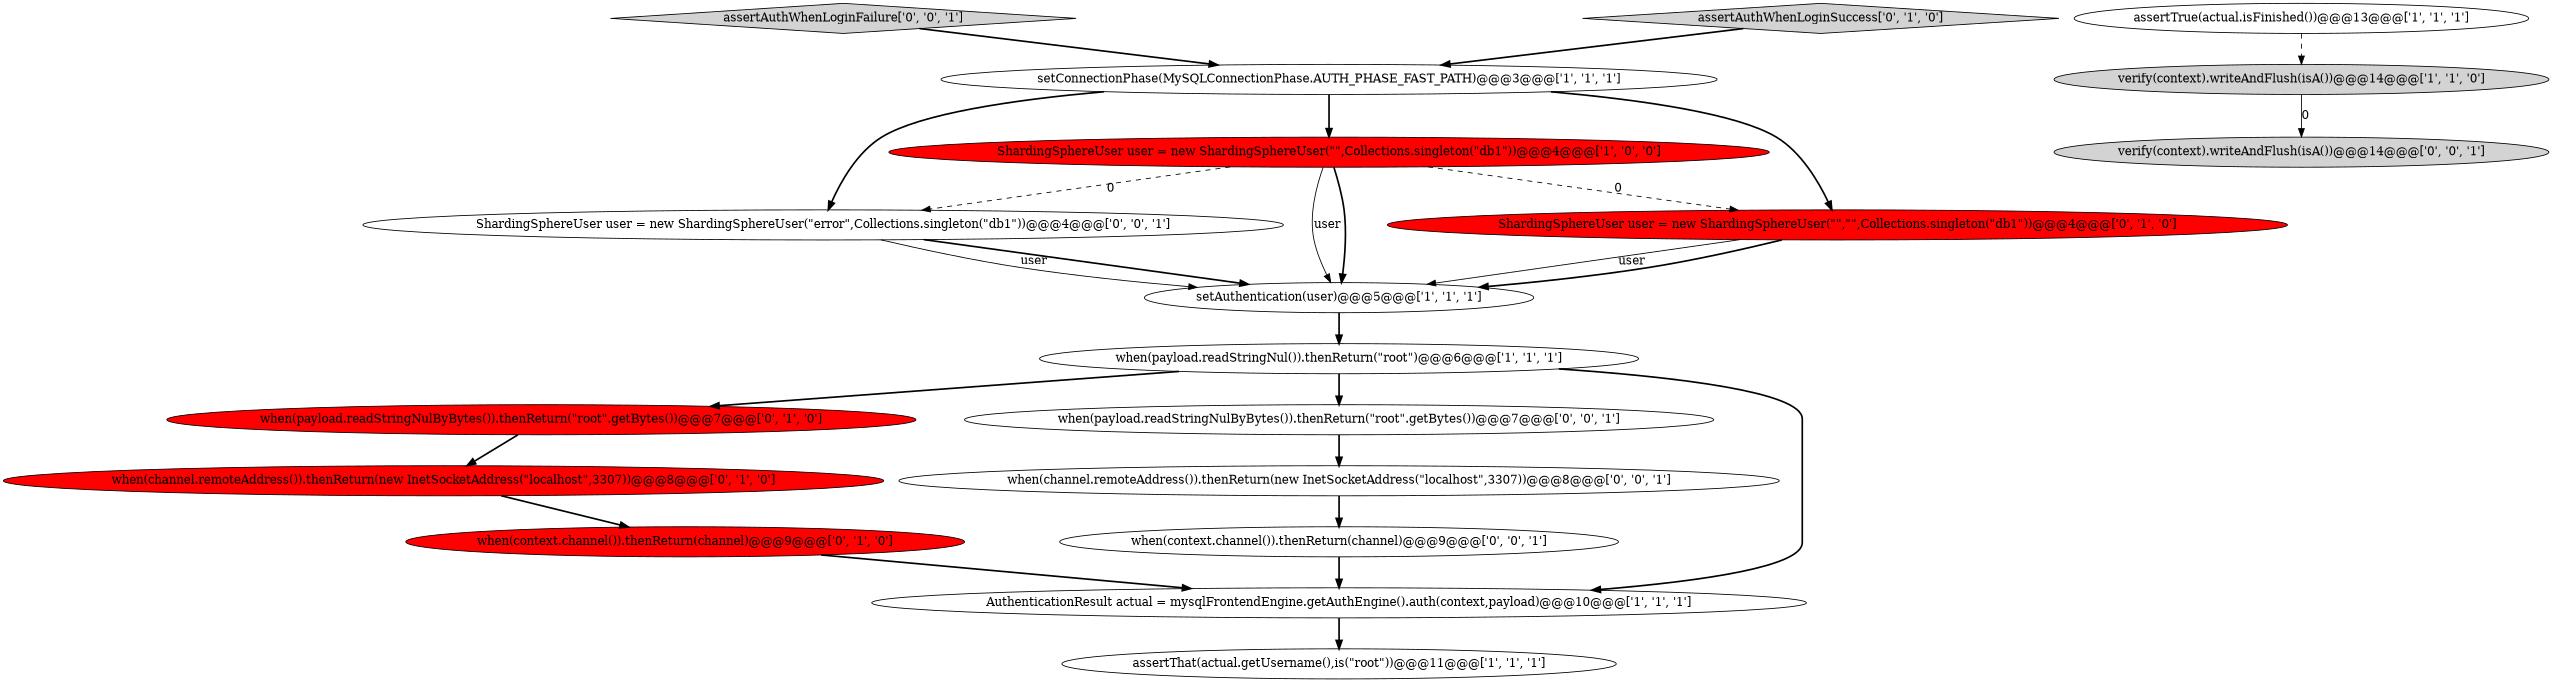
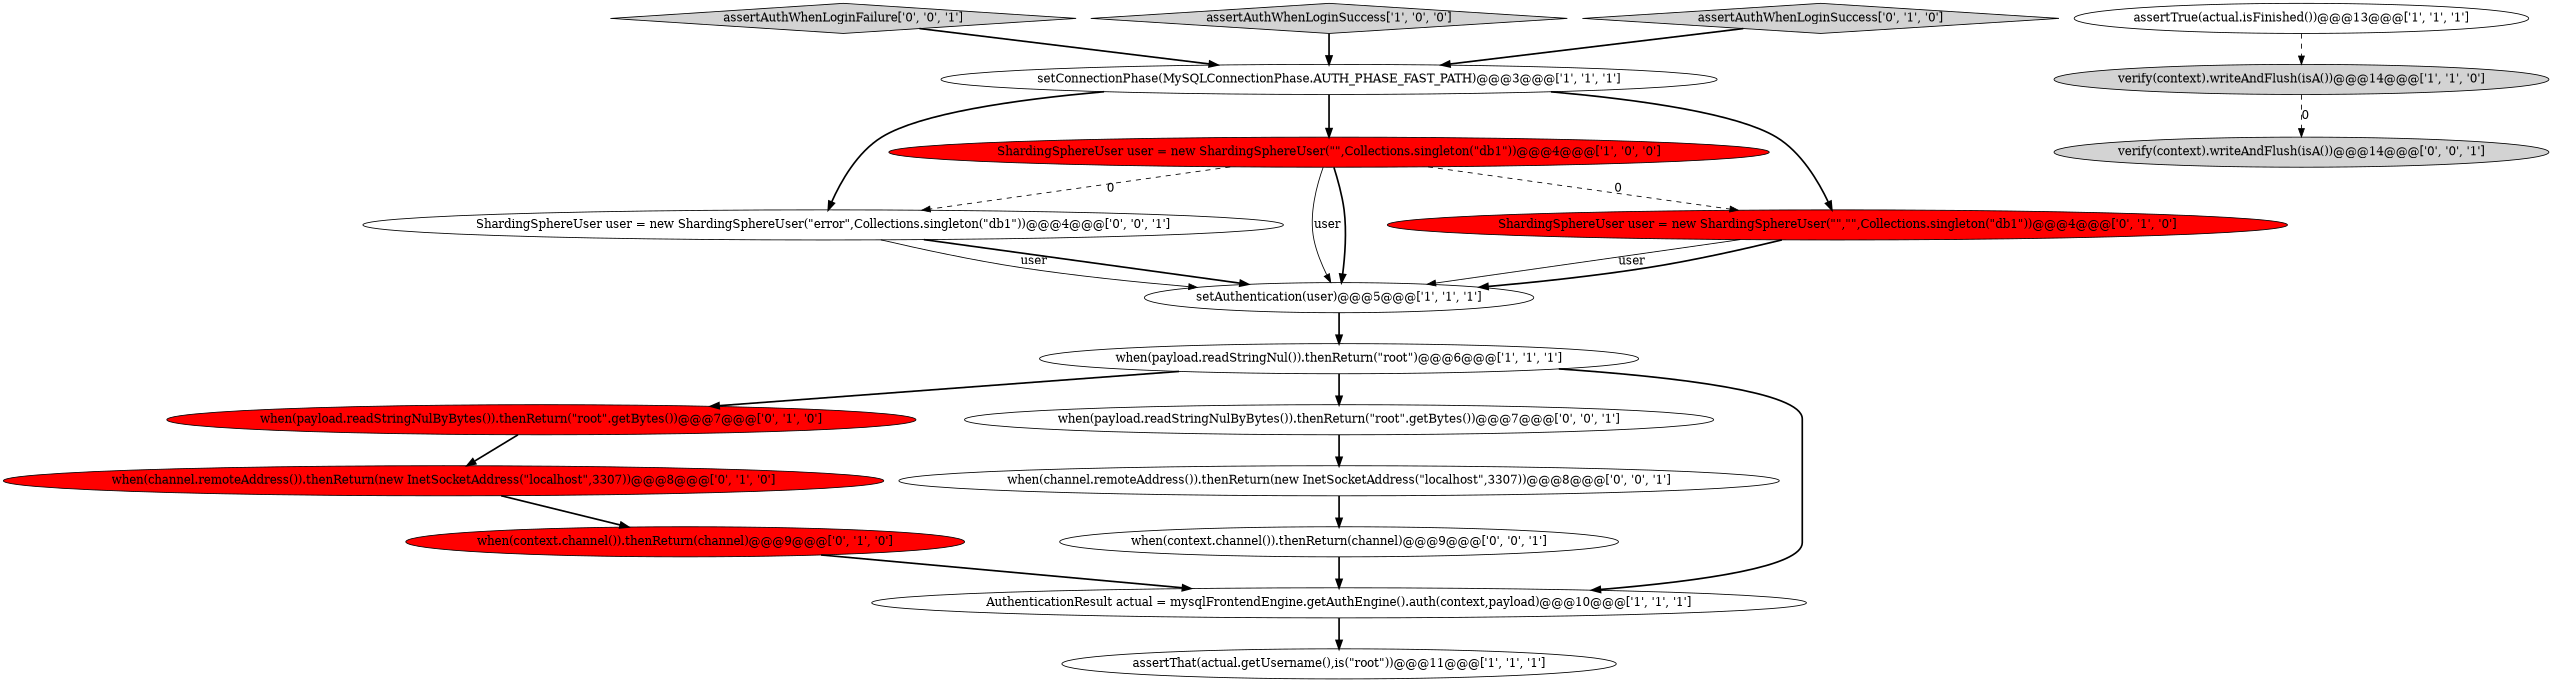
node "assertAuthWhenLoginSuccess['1', '0', '0']": added
edge "verify(context).writeAndFlush(isA())@@@14@@@['1', '1', '0']" -> "verify(context).writeAndFlush(isA())@@@14@@@['0', '0', '1']": style solid -> dashed
